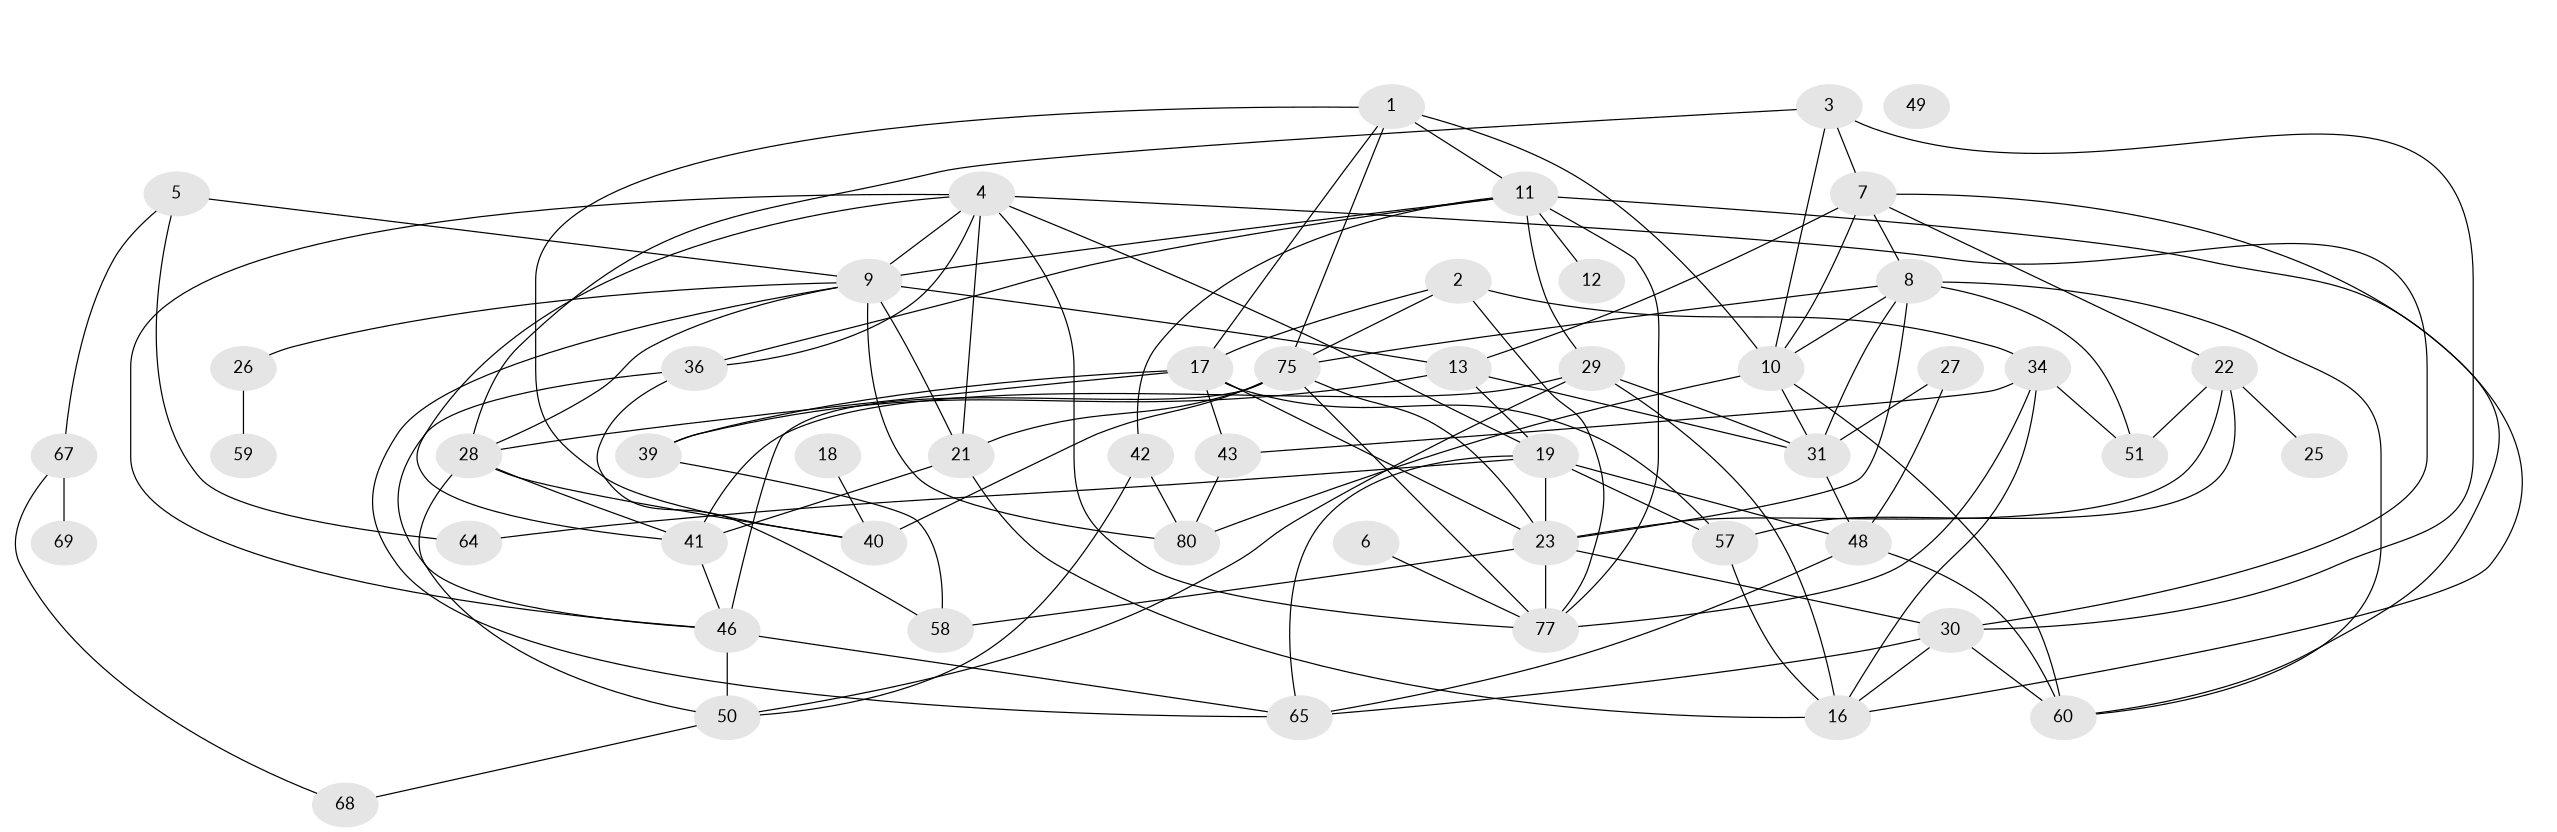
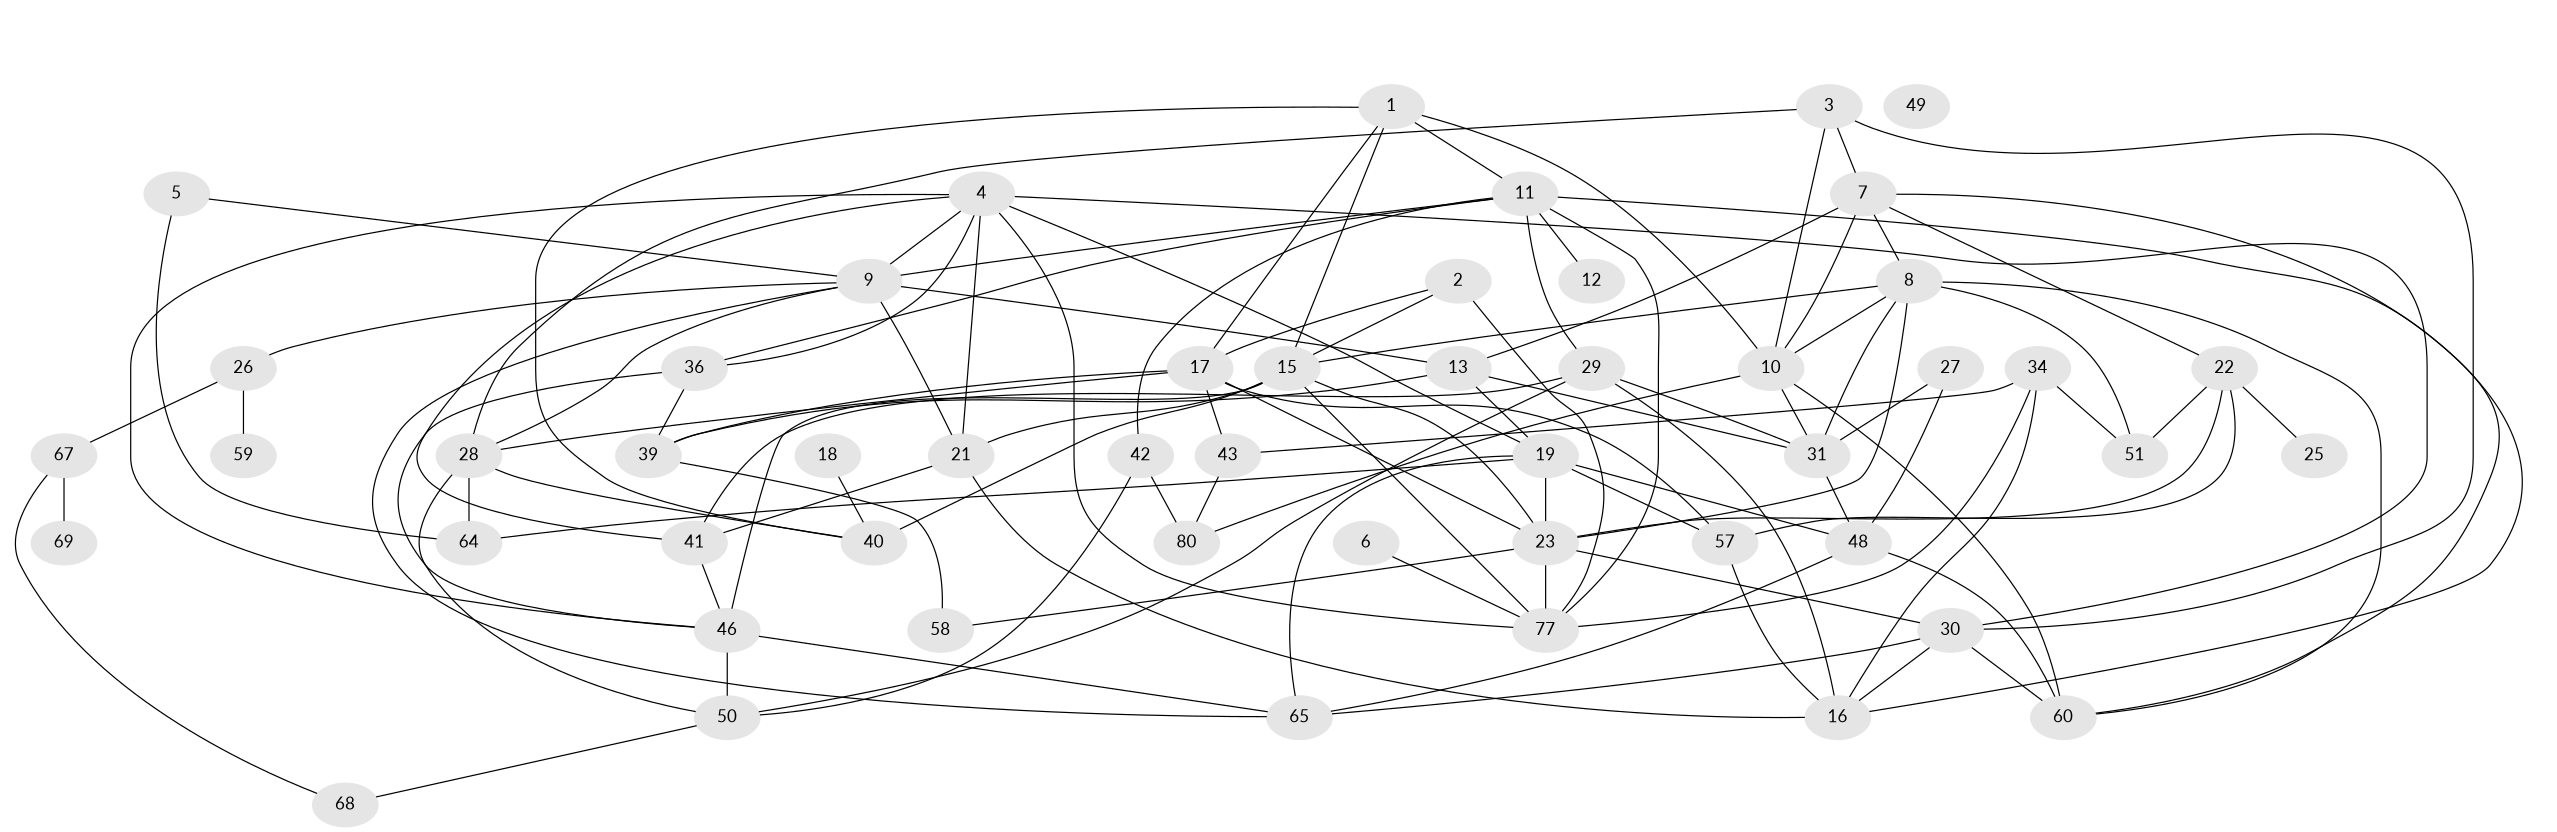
edge "5" -- "67": now "26" -- "67"
edge "2" -- "34": removed
node "75": label "75" -> "15"
edge "9" -- "80": removed
edge "28" -- "41": now "28" -- "64"
edge "36" -- "58": now "36" -- "39"
